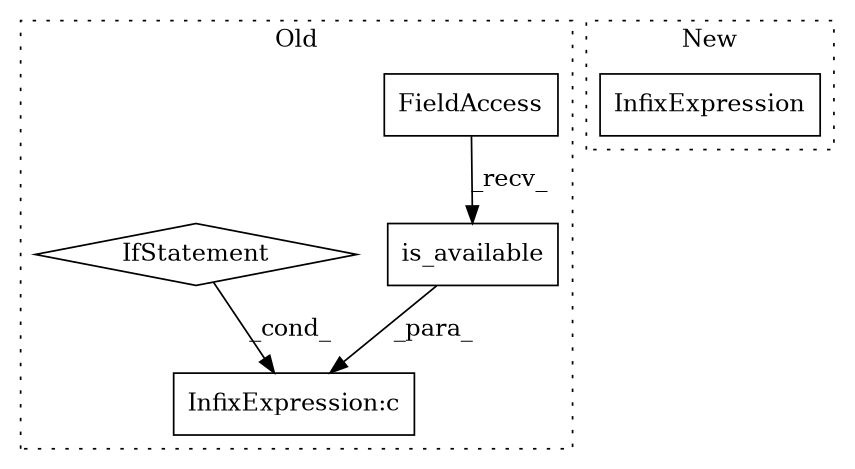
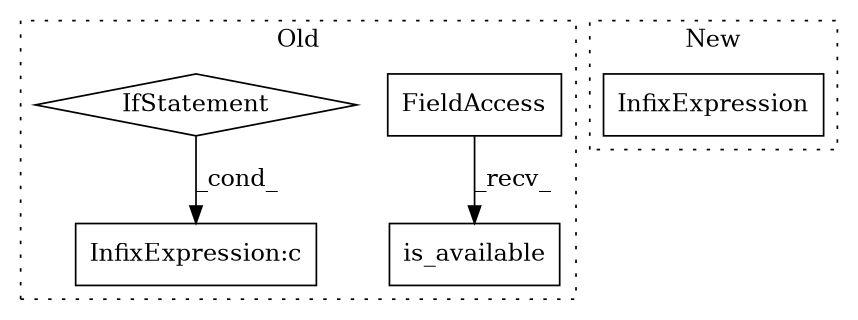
edge "is_available" -> "InfixExpression:c": removed, label "_para_"
